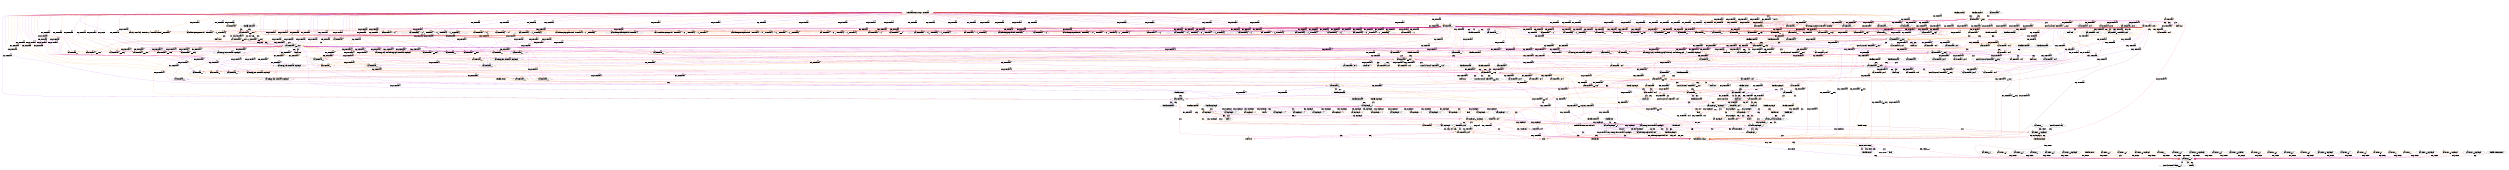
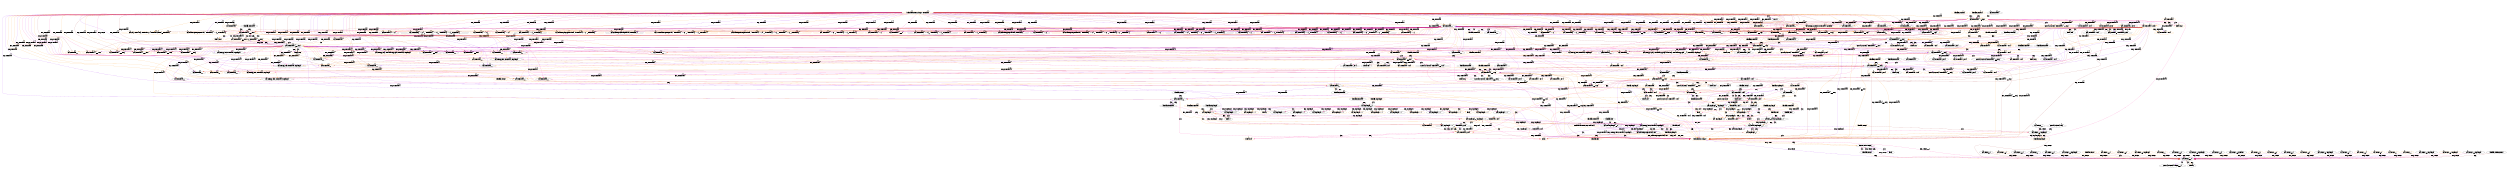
edge "(Literal,0x80)" -> "(Literal,0xf0)": now "(Call,*event_data & 0xf0)" -> "(Literal,0xf0)"
edge "(Call,event_data[0] == 0x05)" -> "(Call,event_data[0] == 0x06)": added, label "DDG: event_data[0]"
